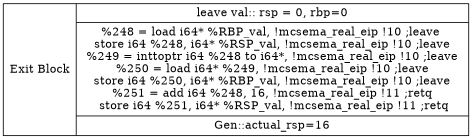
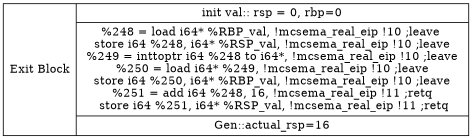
node "Exit Block": text "leave val:: rsp = 0, rbp=0" -> "init val:: rsp = 0, rbp=0"
